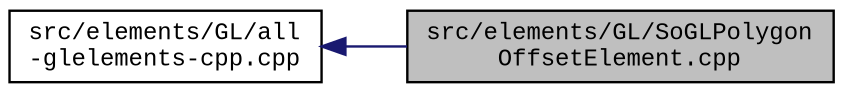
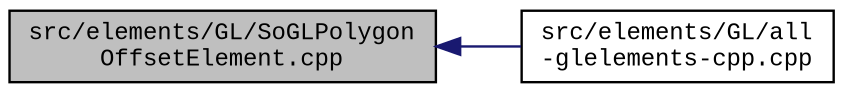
edge "src/elements/GL/SoGLPolygon OffsetElement.cpp" -> "src/elements/GL/all -glelements-cpp.cpp": reversed
